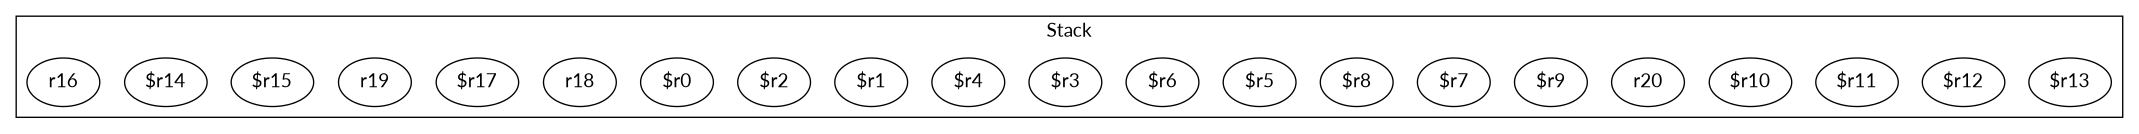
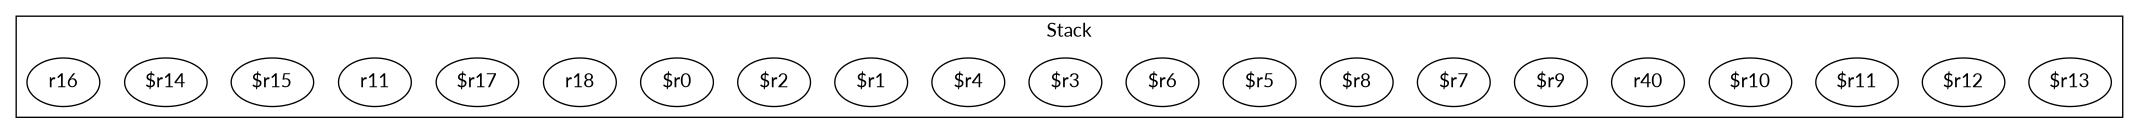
node "r19": label "r19" -> "r11"
node "r20": label "r20" -> "r40"
